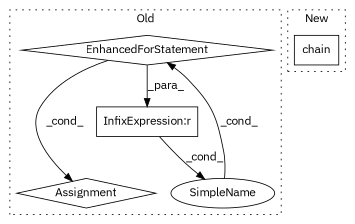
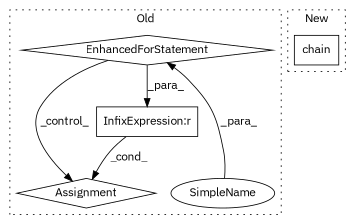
edge "EnhancedForStatement" -> "Assignment": label "_cond_" -> "_control_"
edge "SimpleName" -> "EnhancedForStatement": label "_cond_" -> "_para_"
edge "InfixExpression:r" -> "SimpleName": now "InfixExpression:r" -> "Assignment"
